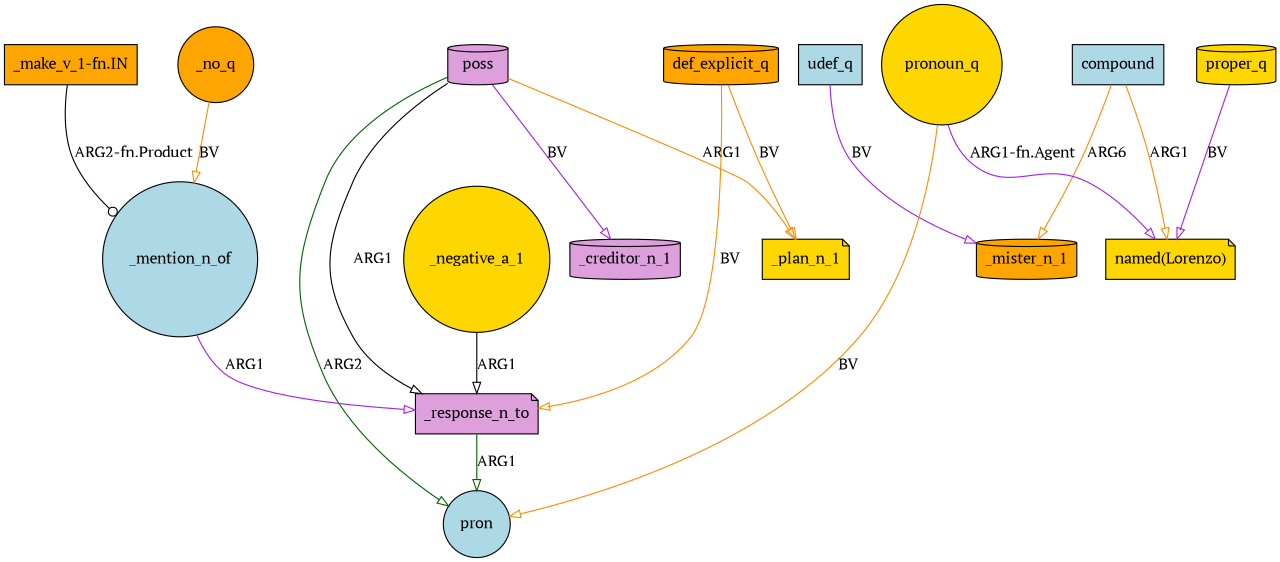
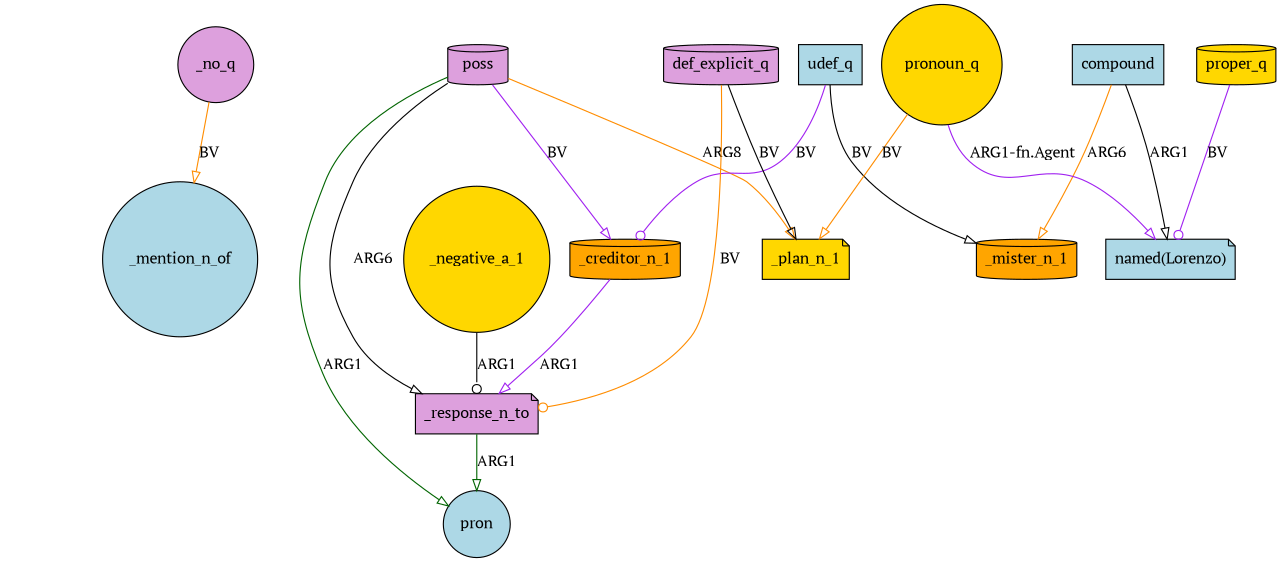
node "_make_v_1-fn.IN": removed
node "_no_q": fillcolor orange -> plum
node "def_explicit_q": fillcolor orange -> plum
edge "poss" -> "_plan_n_1": label "ARG1" -> "ARG8"
edge "compound" -> "named(Lorenzo)": color darkorange -> black
edge "def_explicit_q" -> "_plan_n_1": color darkorange -> black
edge "proper_q" -> "named(Lorenzo)": arrowhead onormal -> odot
edge "udef_q" -> "_creditor_n_1": added, label "BV"
edge "udef_q" -> "_mister_n_1": color purple -> black
edge "poss" -> "_response_n_to": label "ARG1" -> "ARG6"
node "_creditor_n_1": fillcolor plum -> orange
node "named(Lorenzo)": fillcolor gold -> lightblue
edge "def_explicit_q" -> "_response_n_to": arrowhead onormal -> odot
edge "_negative_a_1" -> "_response_n_to": arrowhead onormal -> odot
edge "poss" -> "pron": label "ARG2" -> "ARG1"
edge "pronoun_q" -> "pron": now "pronoun_q" -> "_plan_n_1"
edge "_mention_n_of" -> "_response_n_to": now "_creditor_n_1" -> "_response_n_to"
